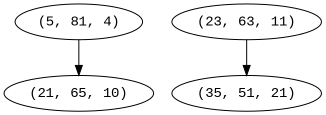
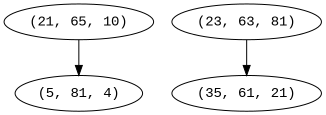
node "(23, 63, 11)": label "(23, 63, 11)" -> "(23, 63, 81)"
edge "(5, 81, 4)" -> "(21, 65, 10)": reversed
node "(35, 51, 21)": label "(35, 51, 21)" -> "(35, 61, 21)"
